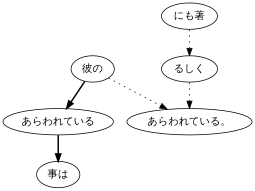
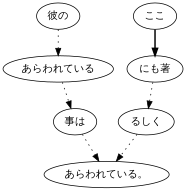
node "ここ": added
edge "彼の" -> "あらわれている": style bold -> dotted
edge "彼の" -> "あらわれている。": now "事は" -> "あらわれている。"
edge "あらわれている" -> "事は": style bold -> dotted
